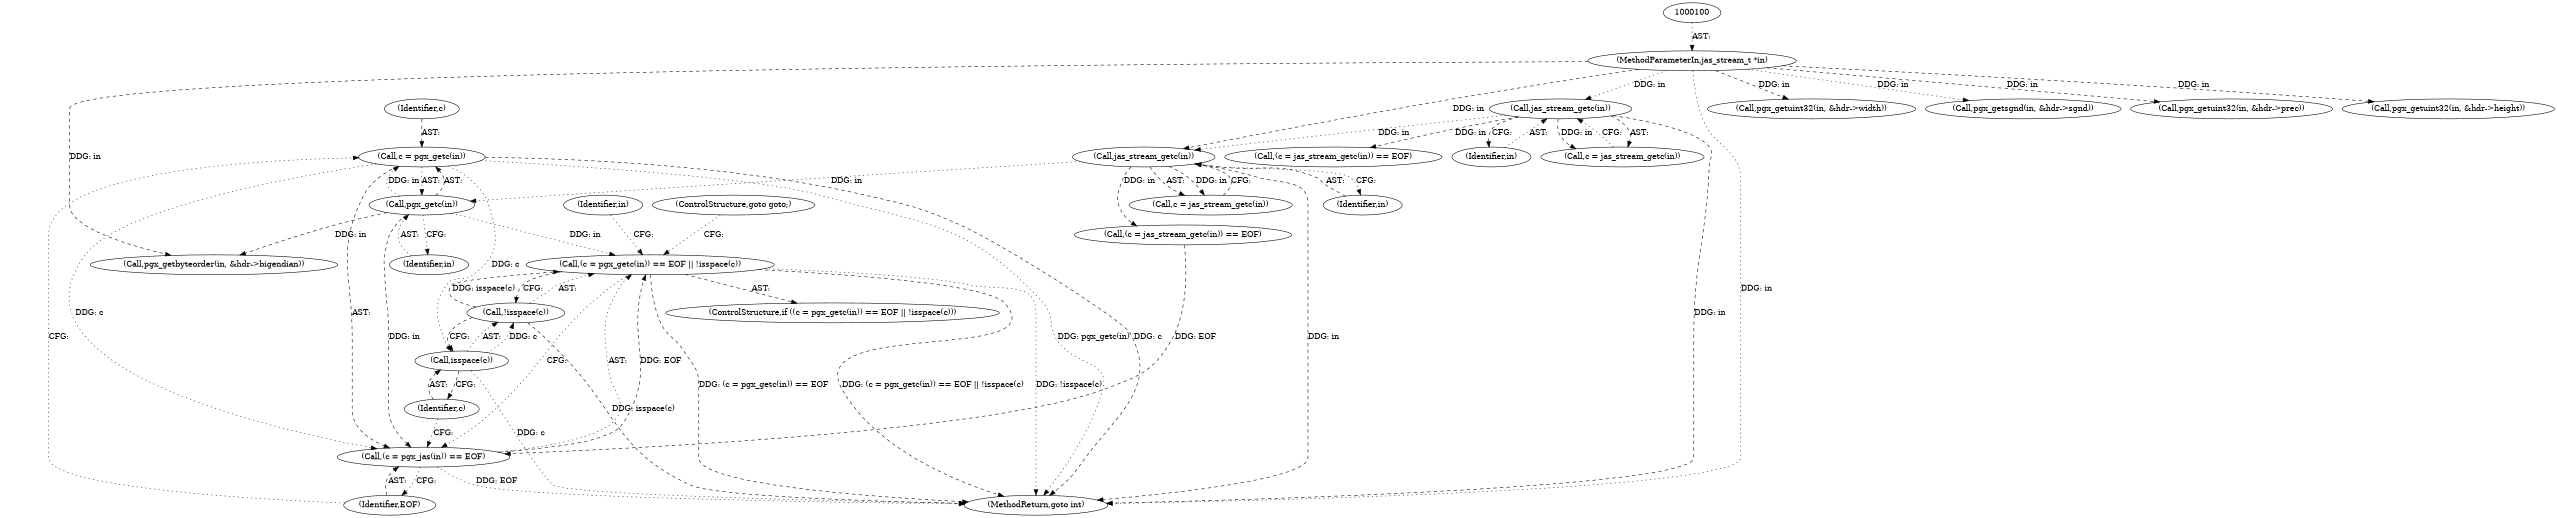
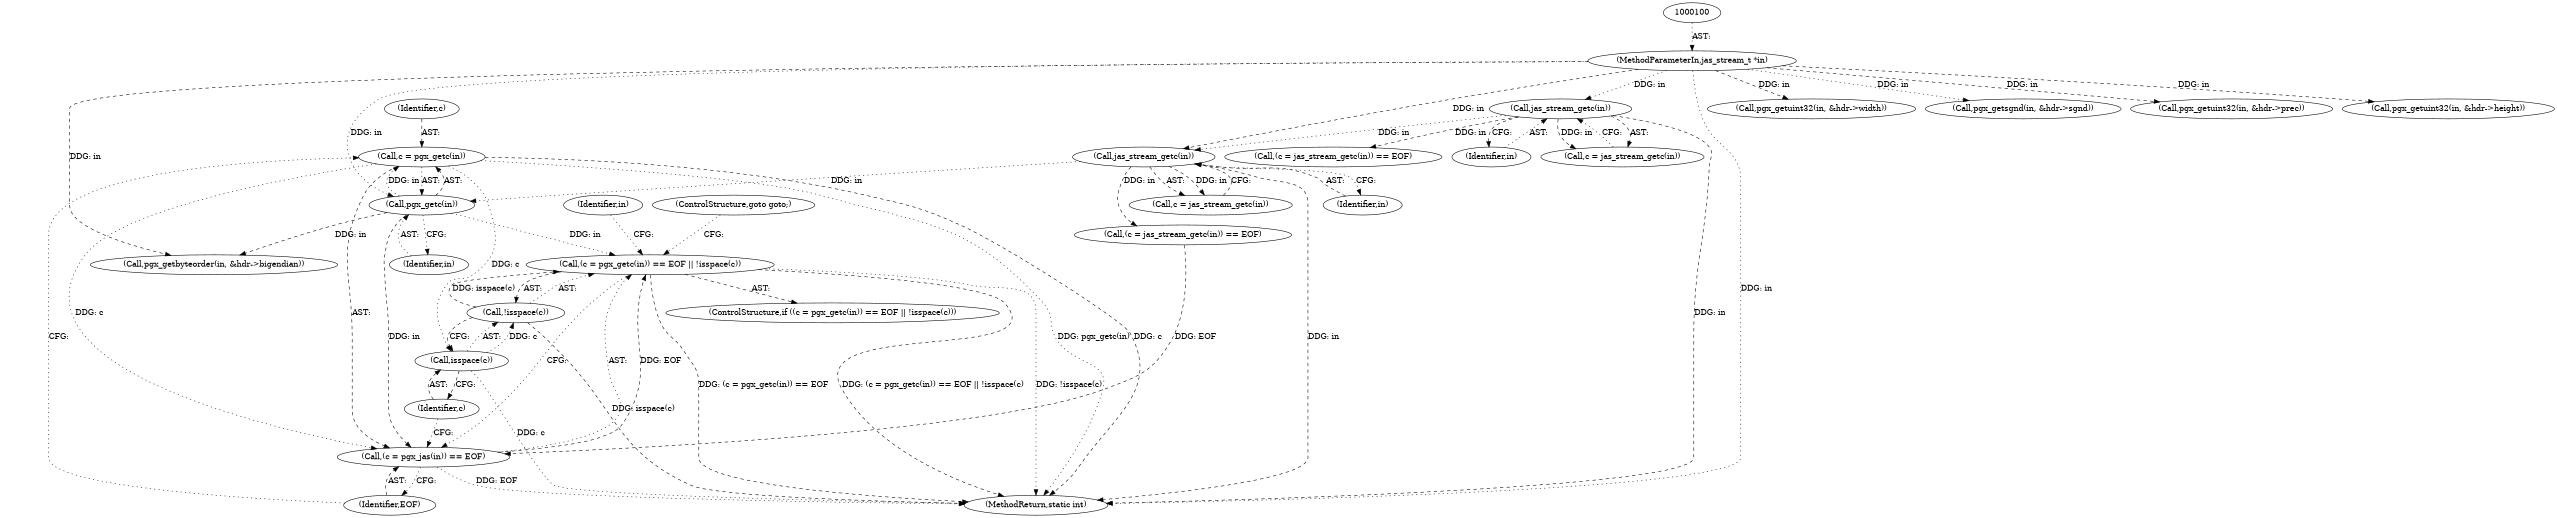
edge "(MethodParameterIn,jas_stream_t *in)" -> "(Call,pgx_getc(in))": added, label "DDG: in"
edge "(Call,(c = pgx_getc(in)) == EOF || !isspace(c))" -> "(Call,!isspace(c))": label "CFG: " -> "AST: "
node "(MethodReturn,goto int)": label "(MethodReturn,goto int)" -> "(MethodReturn,static int)"
